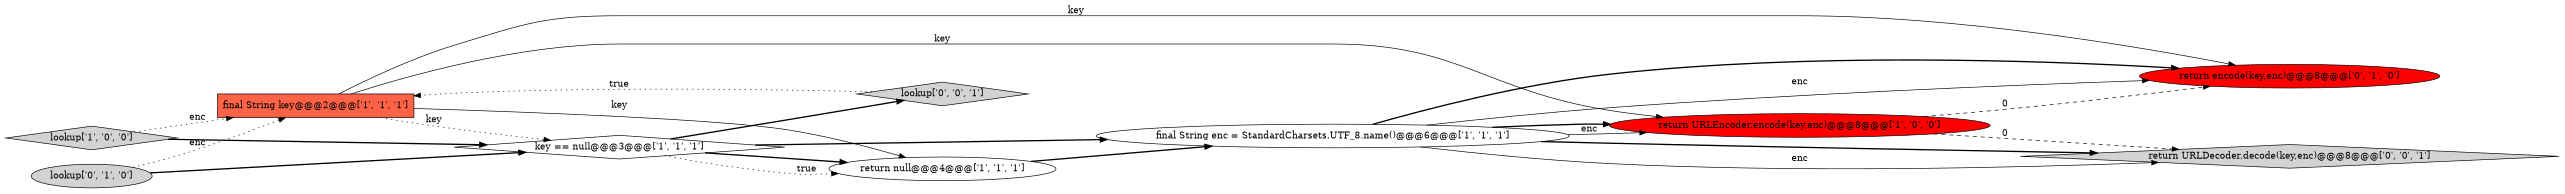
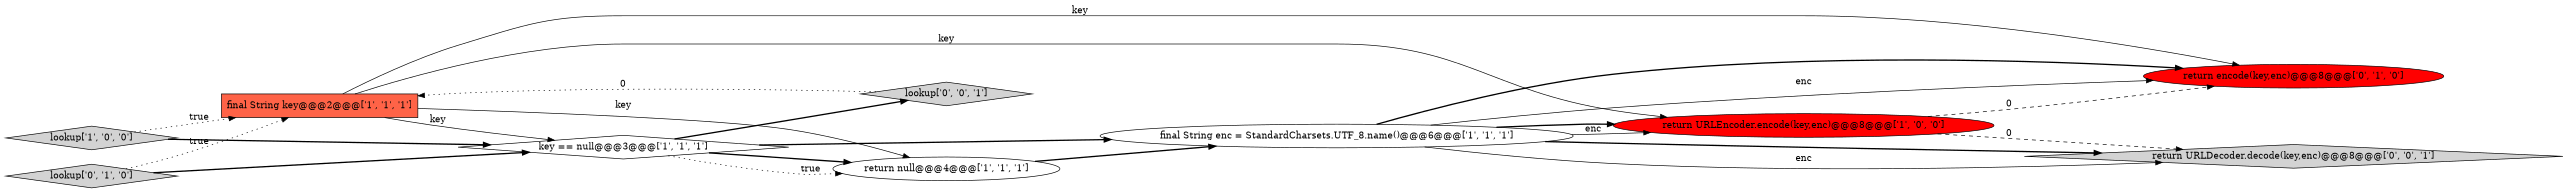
edge "lookup['0', '0', '1']" -> "final String key@@@2@@@['1', '1', '1']": label "true" -> "0"
edge "lookup['1', '0', '0']" -> "final String key@@@2@@@['1', '1', '1']": label "enc" -> "true"
edge "final String key@@@2@@@['1', '1', '1']" -> "key == null@@@3@@@['1', '1', '1']": style dotted -> solid
edge "lookup['0', '1', '0']" -> "final String key@@@2@@@['1', '1', '1']": label "enc" -> "true"
node "lookup['0', '1', '0']": shape ellipse -> diamond
